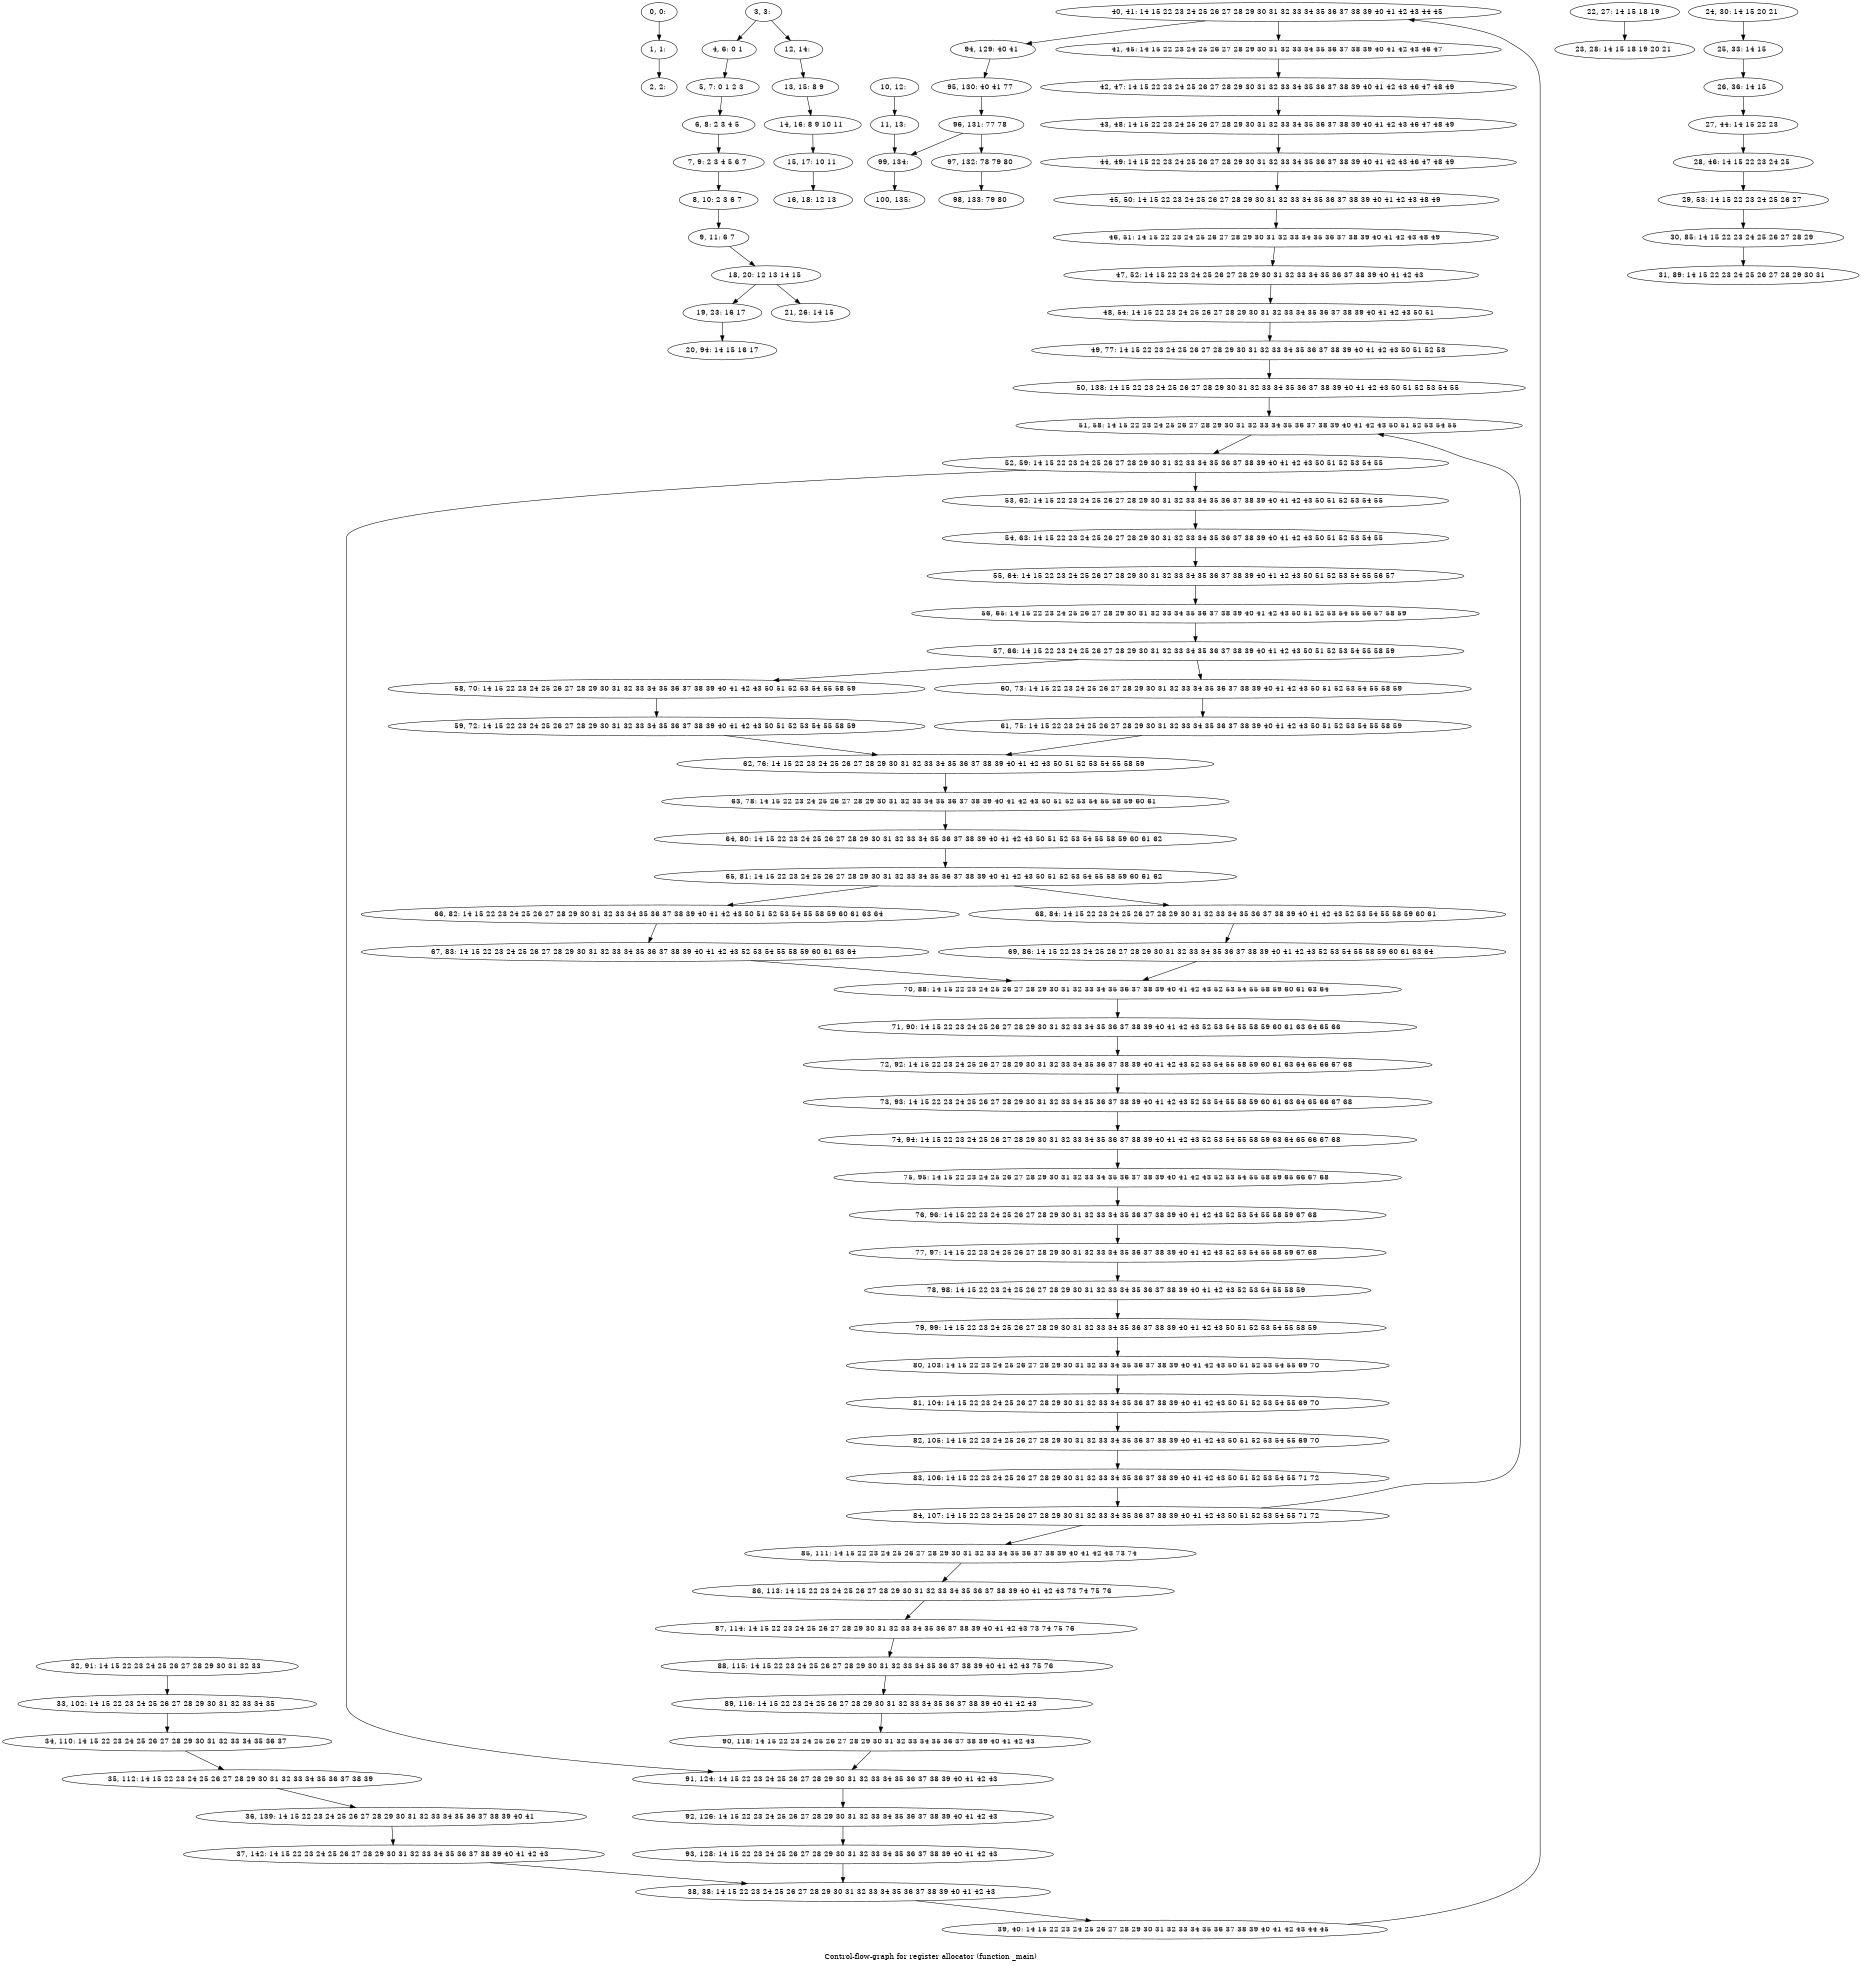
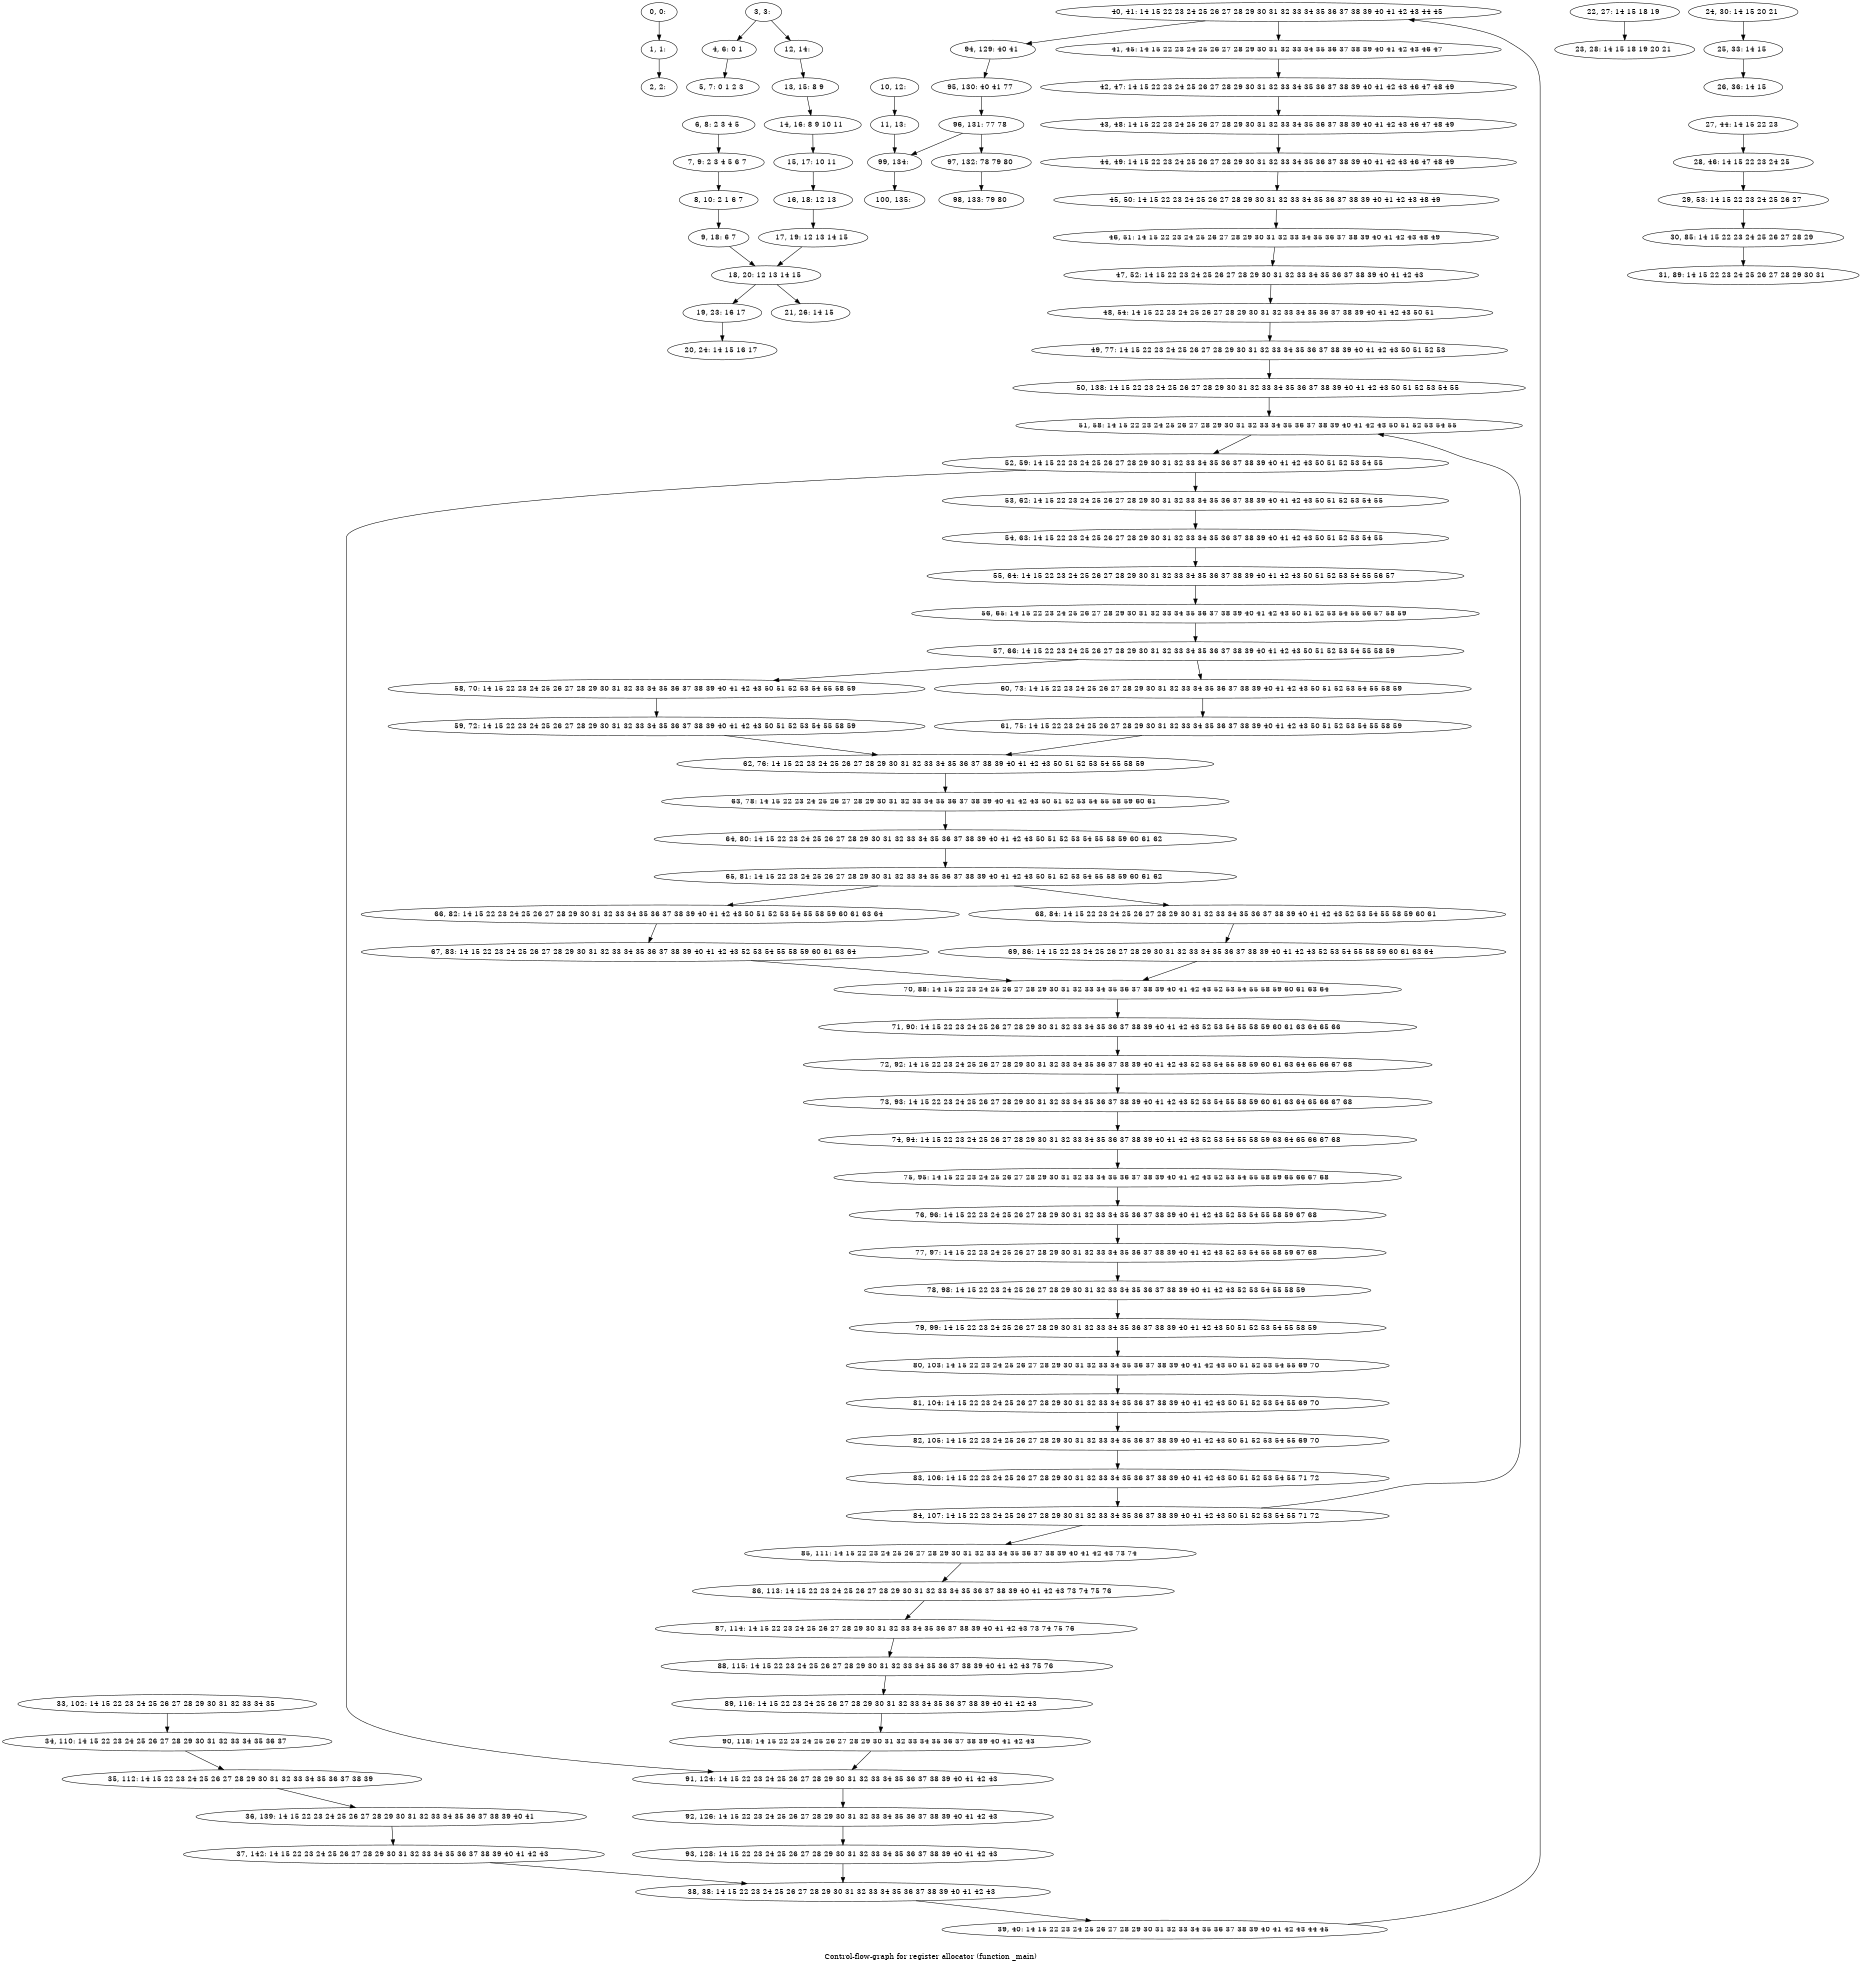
edge "5, 7: 0 1 2 3" -> "6, 8: 2 3 4 5": removed
edge "26, 36: 14 15" -> "27, 44: 14 15 22 23": removed
node "8, 10: 2 3 6 7": label "8, 10: 2 3 6 7" -> "8, 10: 2 1 6 7"
node "9, 11: 6 7": label "9, 11: 6 7" -> "9, 18: 6 7"
node "17, 19: 12 13 14 15": added
node "20, 94: 14 15 16 17": label "20, 94: 14 15 16 17" -> "20, 24: 14 15 16 17"
node "32, 91: 14 15 22 23 24 25 26 27 28 29 30 31 32 33": removed
